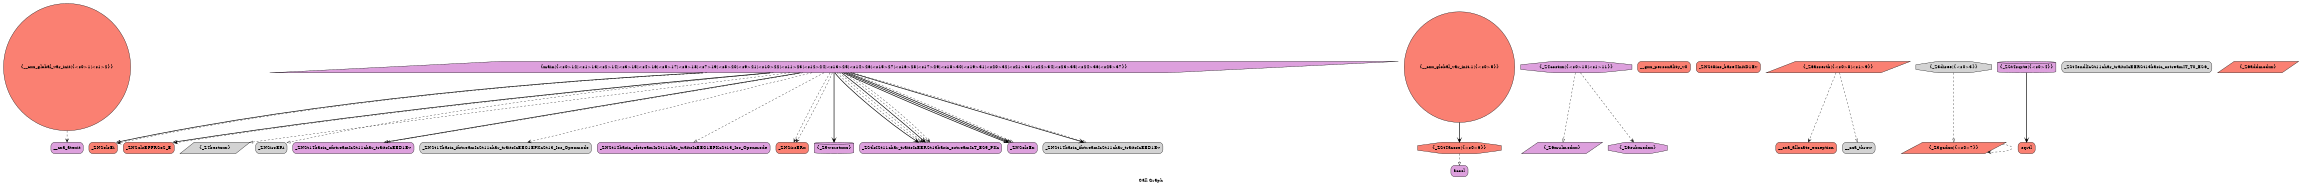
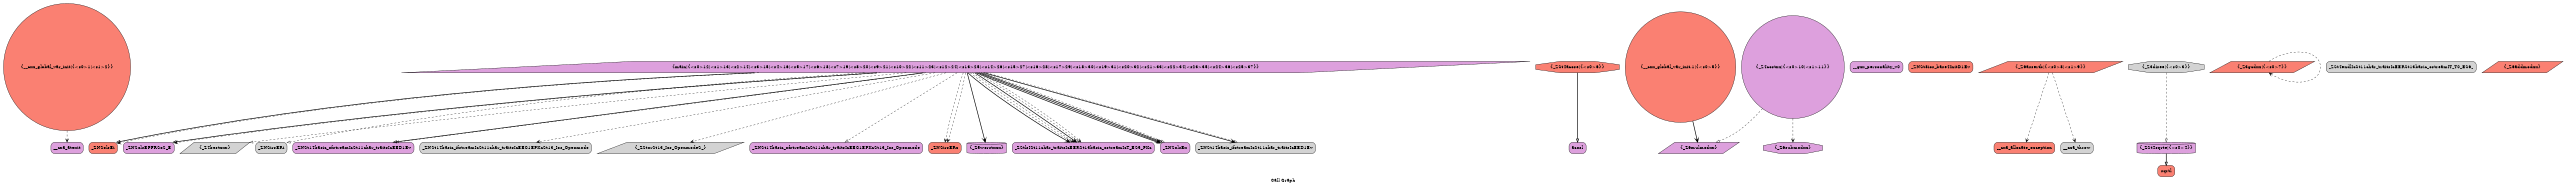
node "{_Z4costxx|{<s0>10|<s1>11}}": shape octagon -> circle
node "__gxx_personality_v0": fillcolor salmon -> plum
edge "{_Z6assertb|{<s0>8|<s1>9}}" -> "__cxa_throw": arrowhead onormal -> vee
edge "{_Z3disee|{<s0>3}}" -> "{_Z3gcdxx|{<s0>7}}": now "{_Z3disee|{<s0>3}}" -> "{_ZSt4sqrte|{<s0>4}}"
edge "{_ZSt4sqrte|{<s0>4}}" -> "sqrtl": arrowhead vee -> onormal
edge "{__cxx_global_var_init.1|{<s0>5}}" -> "{_ZSt4acose|{<s0>6}}": now "{__cxx_global_var_init.1|{<s0>5}}" -> "{_Z6mulmodxx}"
node "_ZNSolsEPFRSoS_E": fillcolor salmon -> plum
node "{_ZStorSt13_Ios_OpenmodeS_}": added
edge "{_ZSt4acose|{<s0>6}}" -> "acosl": style dashed -> bold
